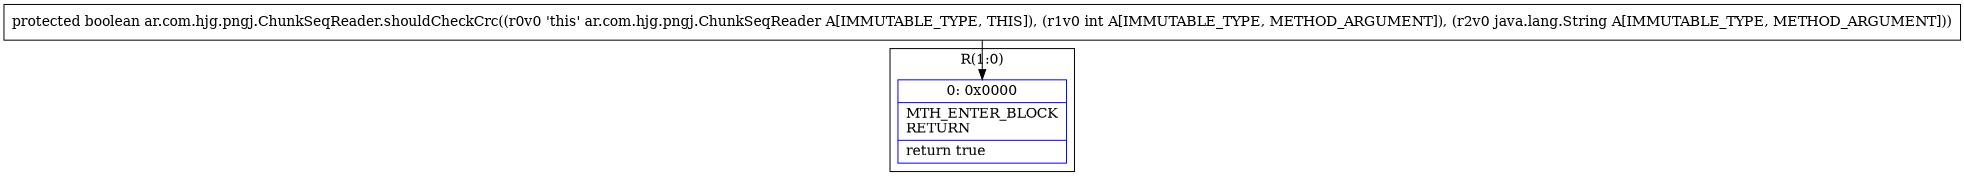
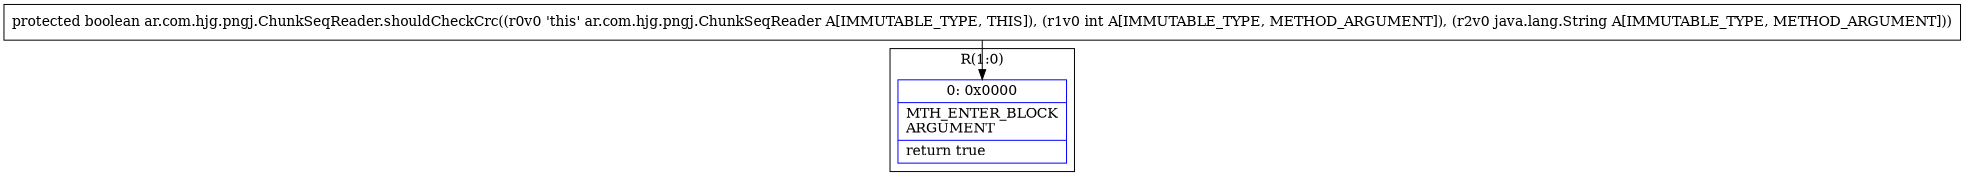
node "0: 0x0000": text "RETURN" -> "ARGUMENT"
